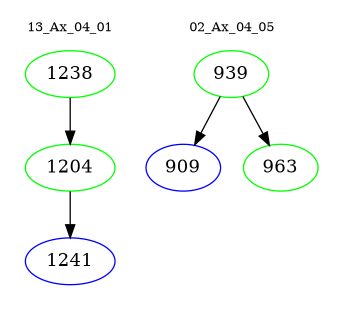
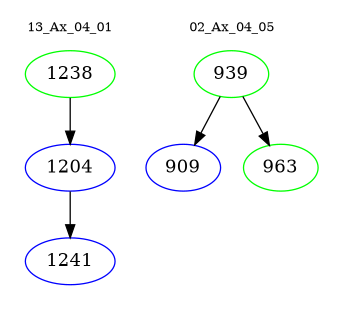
node "1204": color green -> blue
